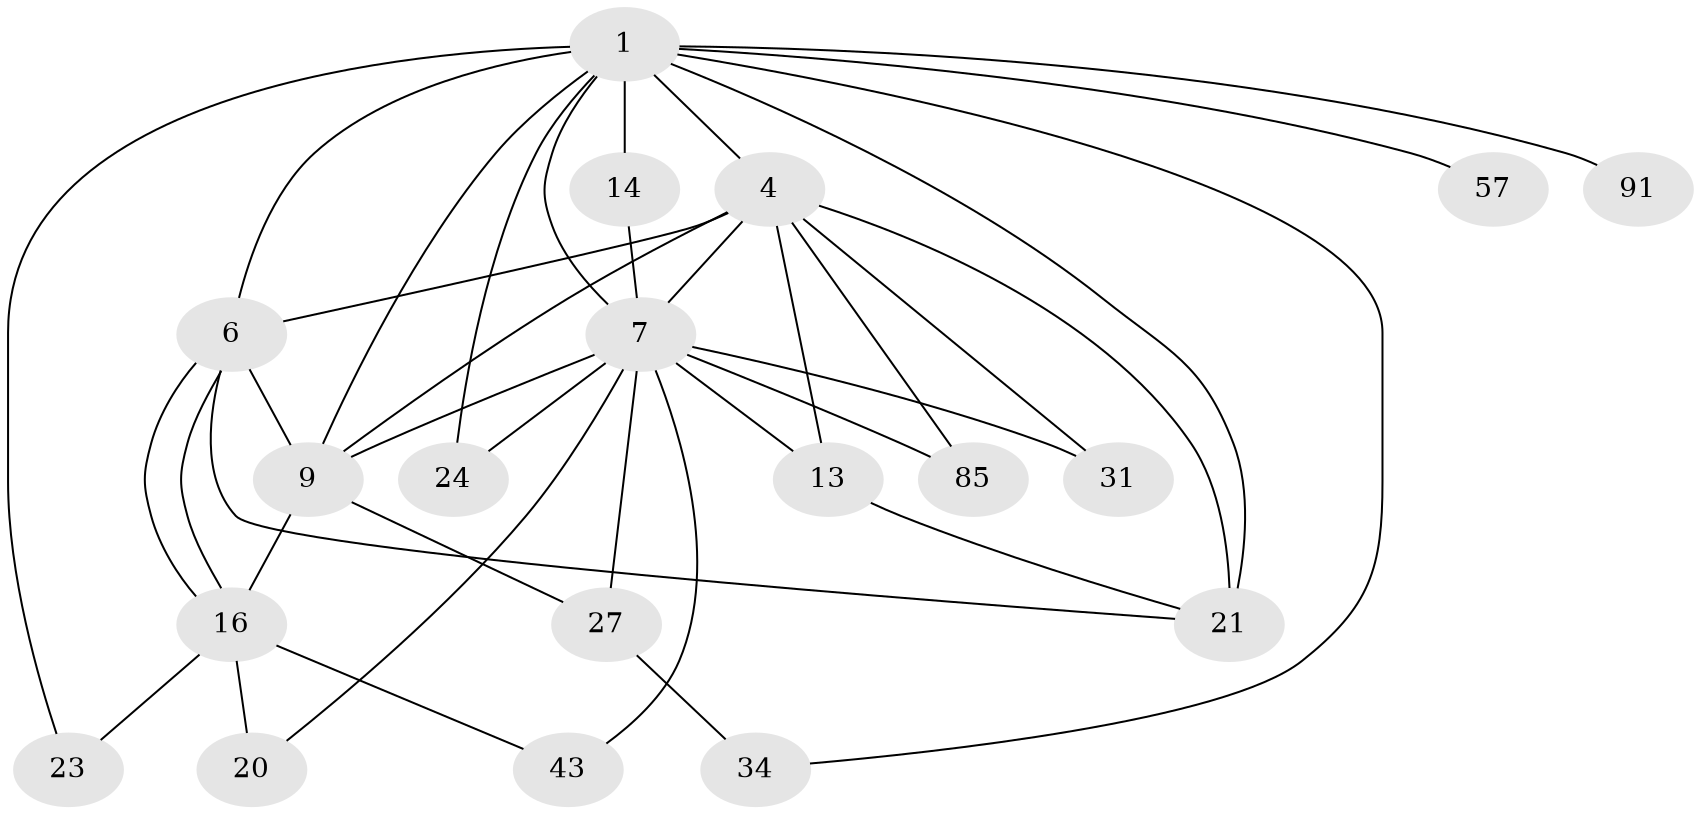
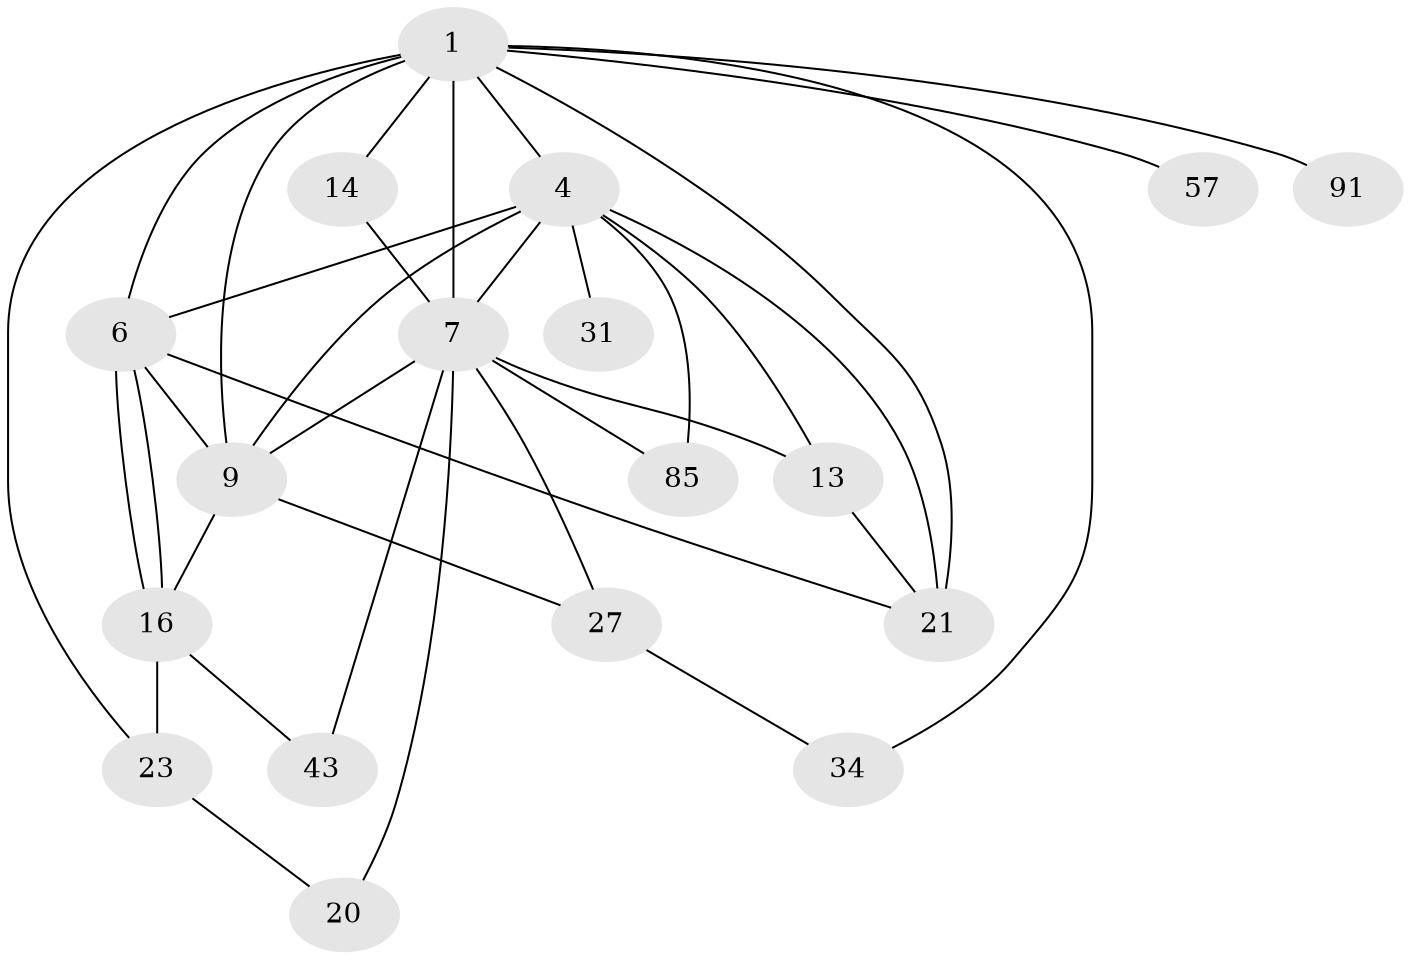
edge "7" -- "31": removed
node "24": removed
edge "16" -- "20": now "23" -- "20"
